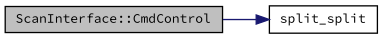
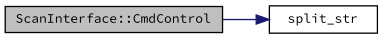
node "split_split": label "split_split" -> "split_str"
